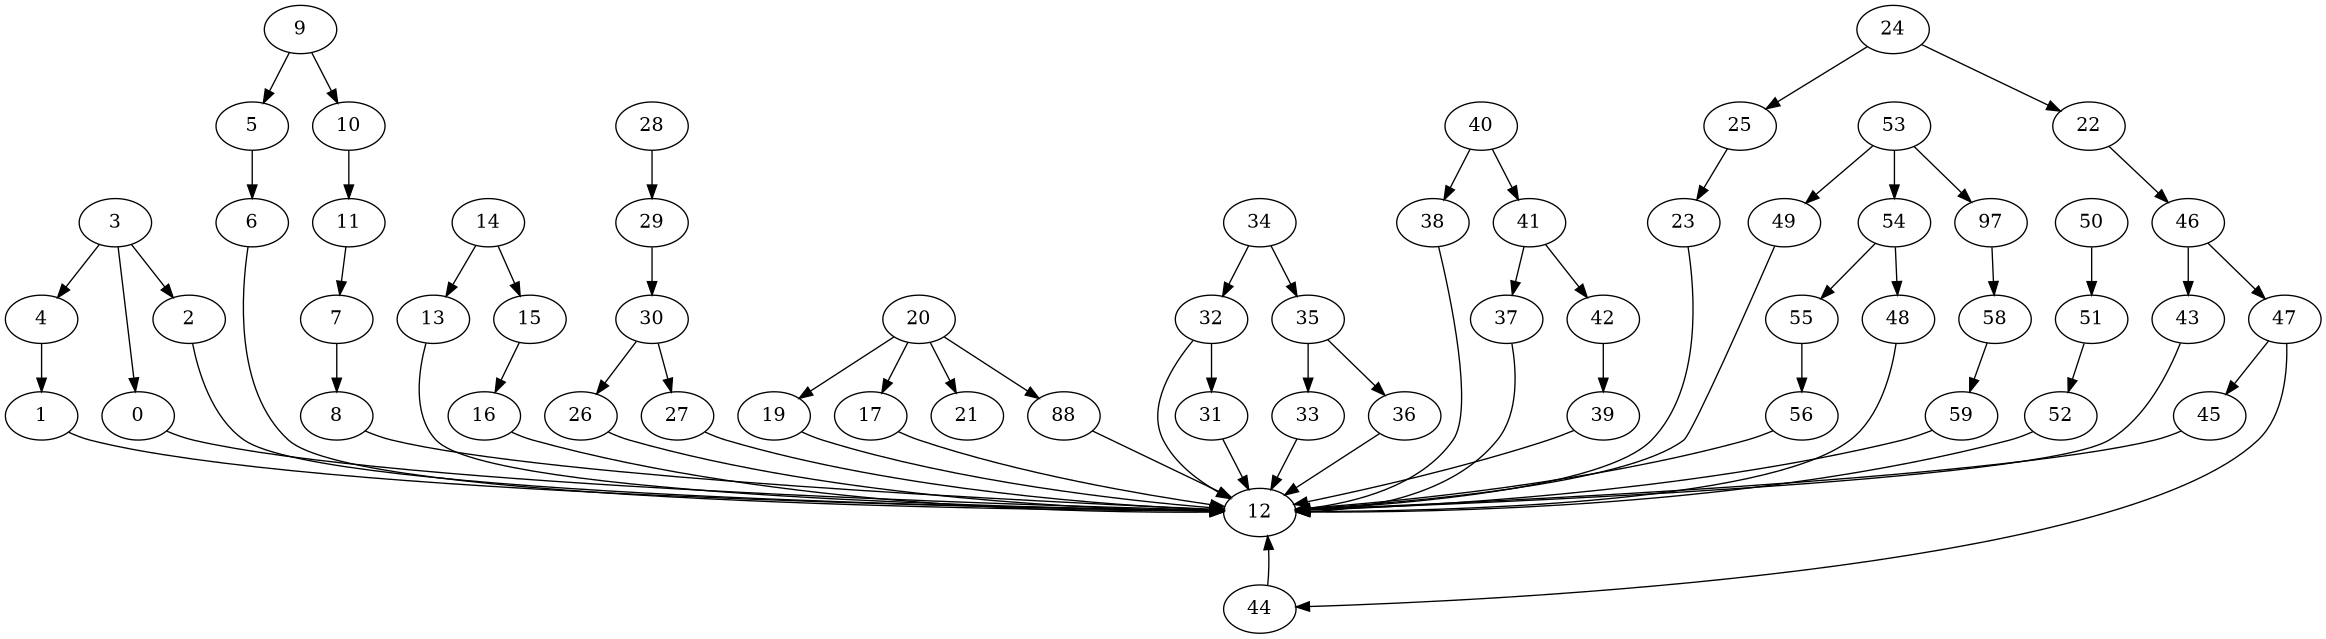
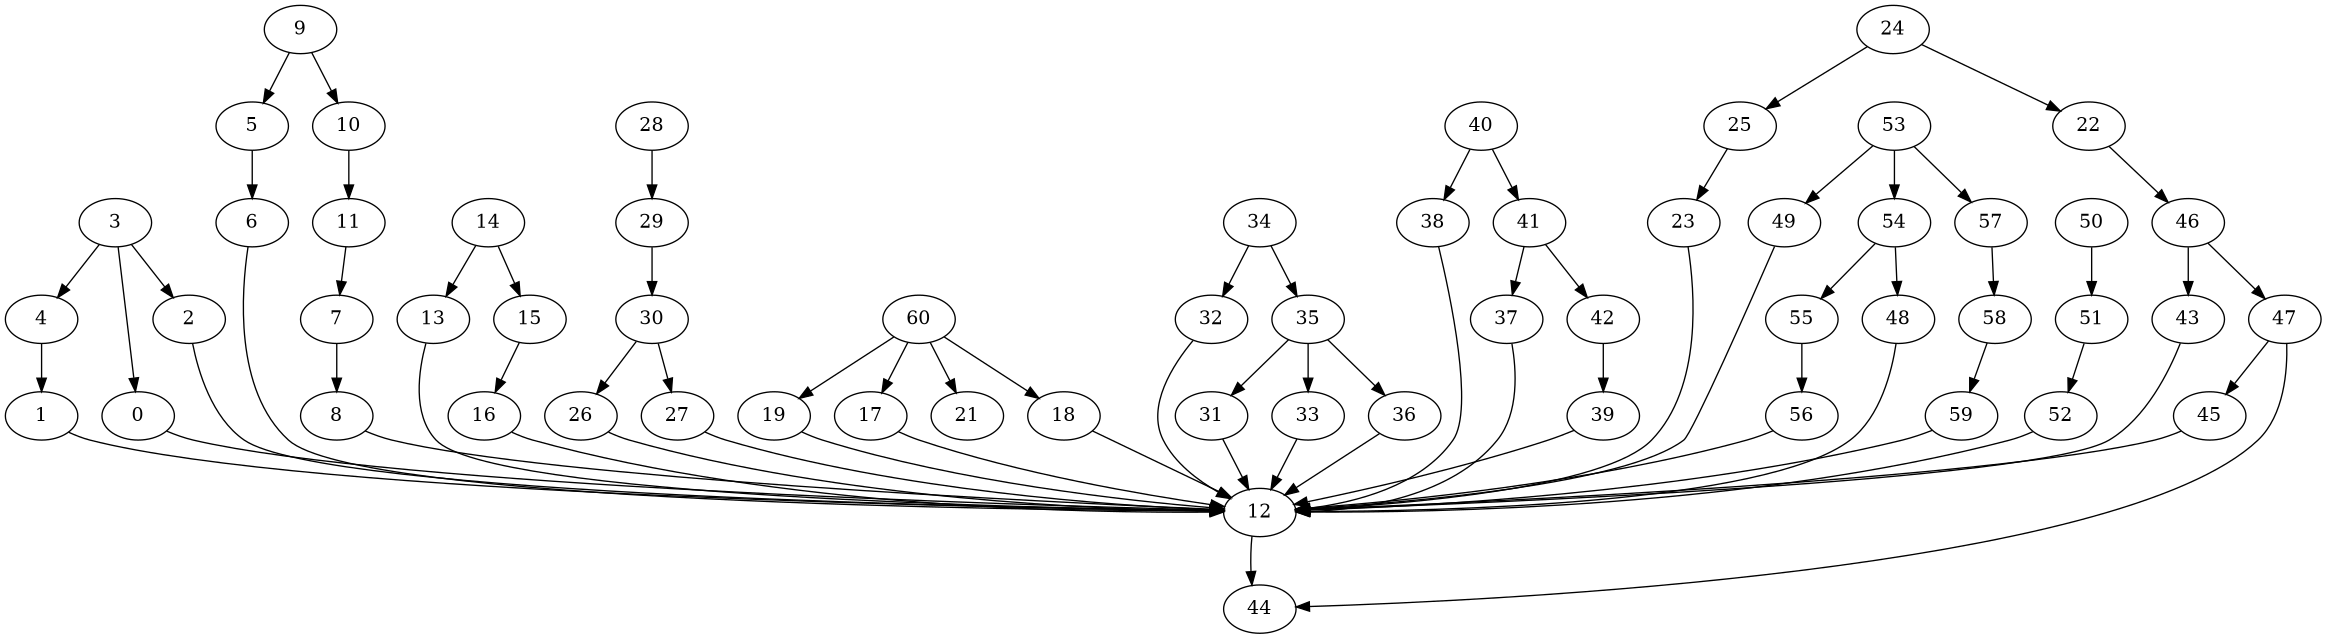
node "97": label "97" -> "57"
node "20": label "20" -> "60"
edge "32" -> "31": now "35" -> "31"
node "88": label "88" -> "18"
edge "44" -> "12": reversed
